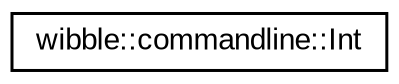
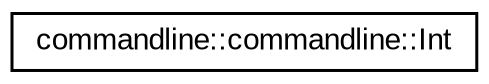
node "wibble::commandline::Int": label "wibble::commandline::Int" -> "commandline::commandline::Int"
